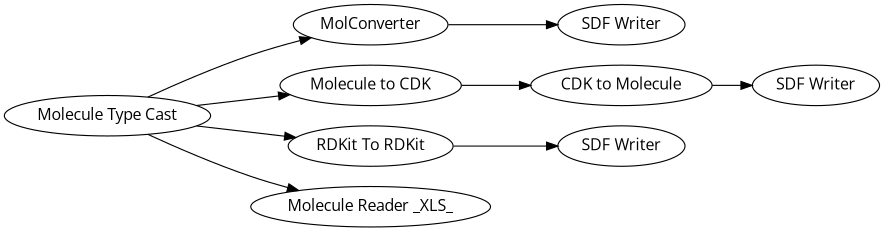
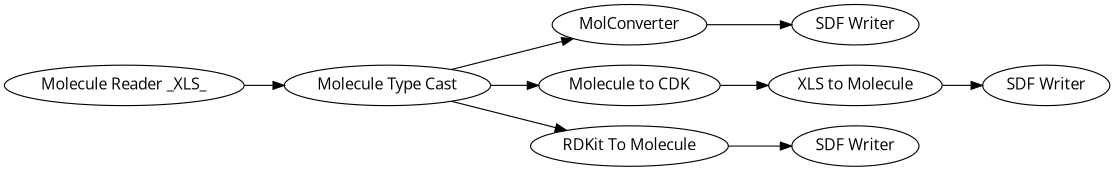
node "CDK to Molecule": label "CDK to Molecule" -> "XLS to Molecule"
node "RDKit To RDKit": label "RDKit To RDKit" -> "RDKit To Molecule"
edge "Molecule Type Cast" -> "Molecule Reader _XLS_": reversed
